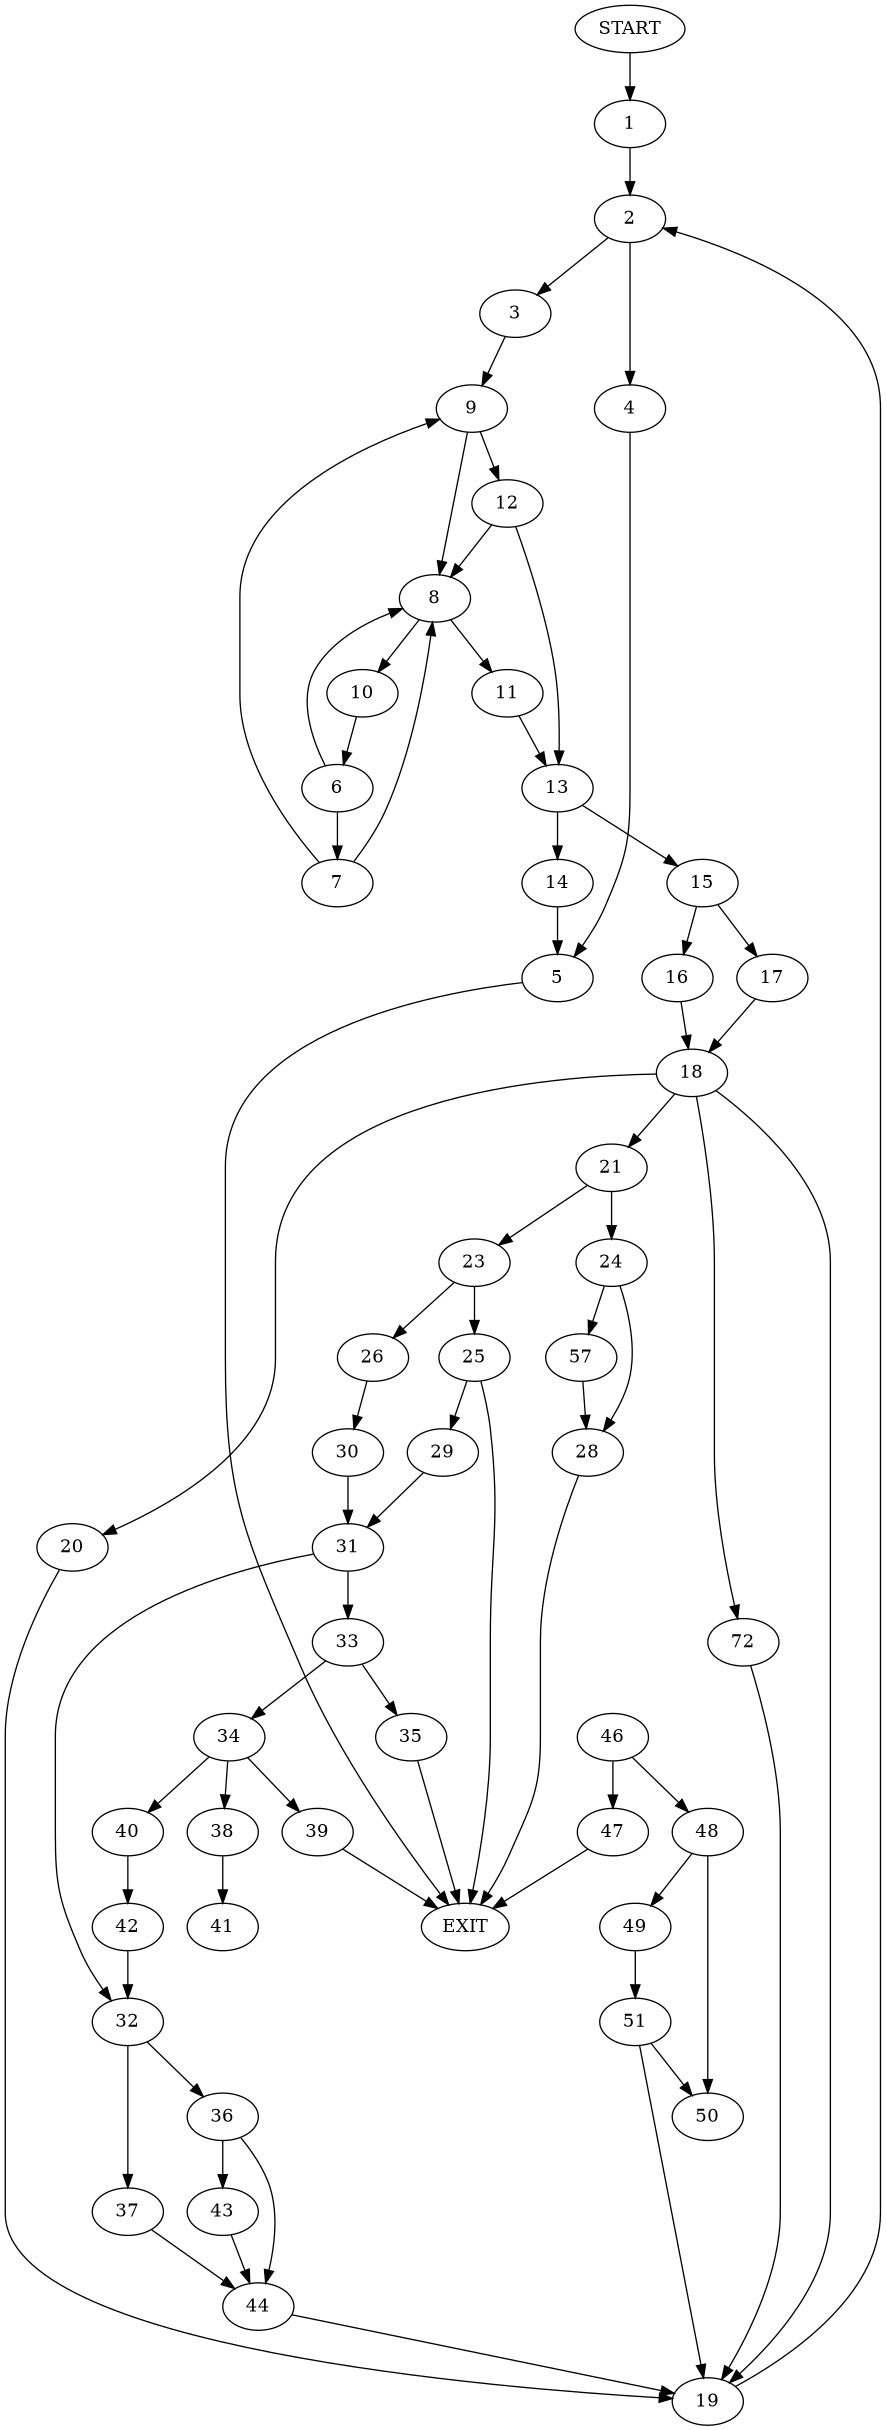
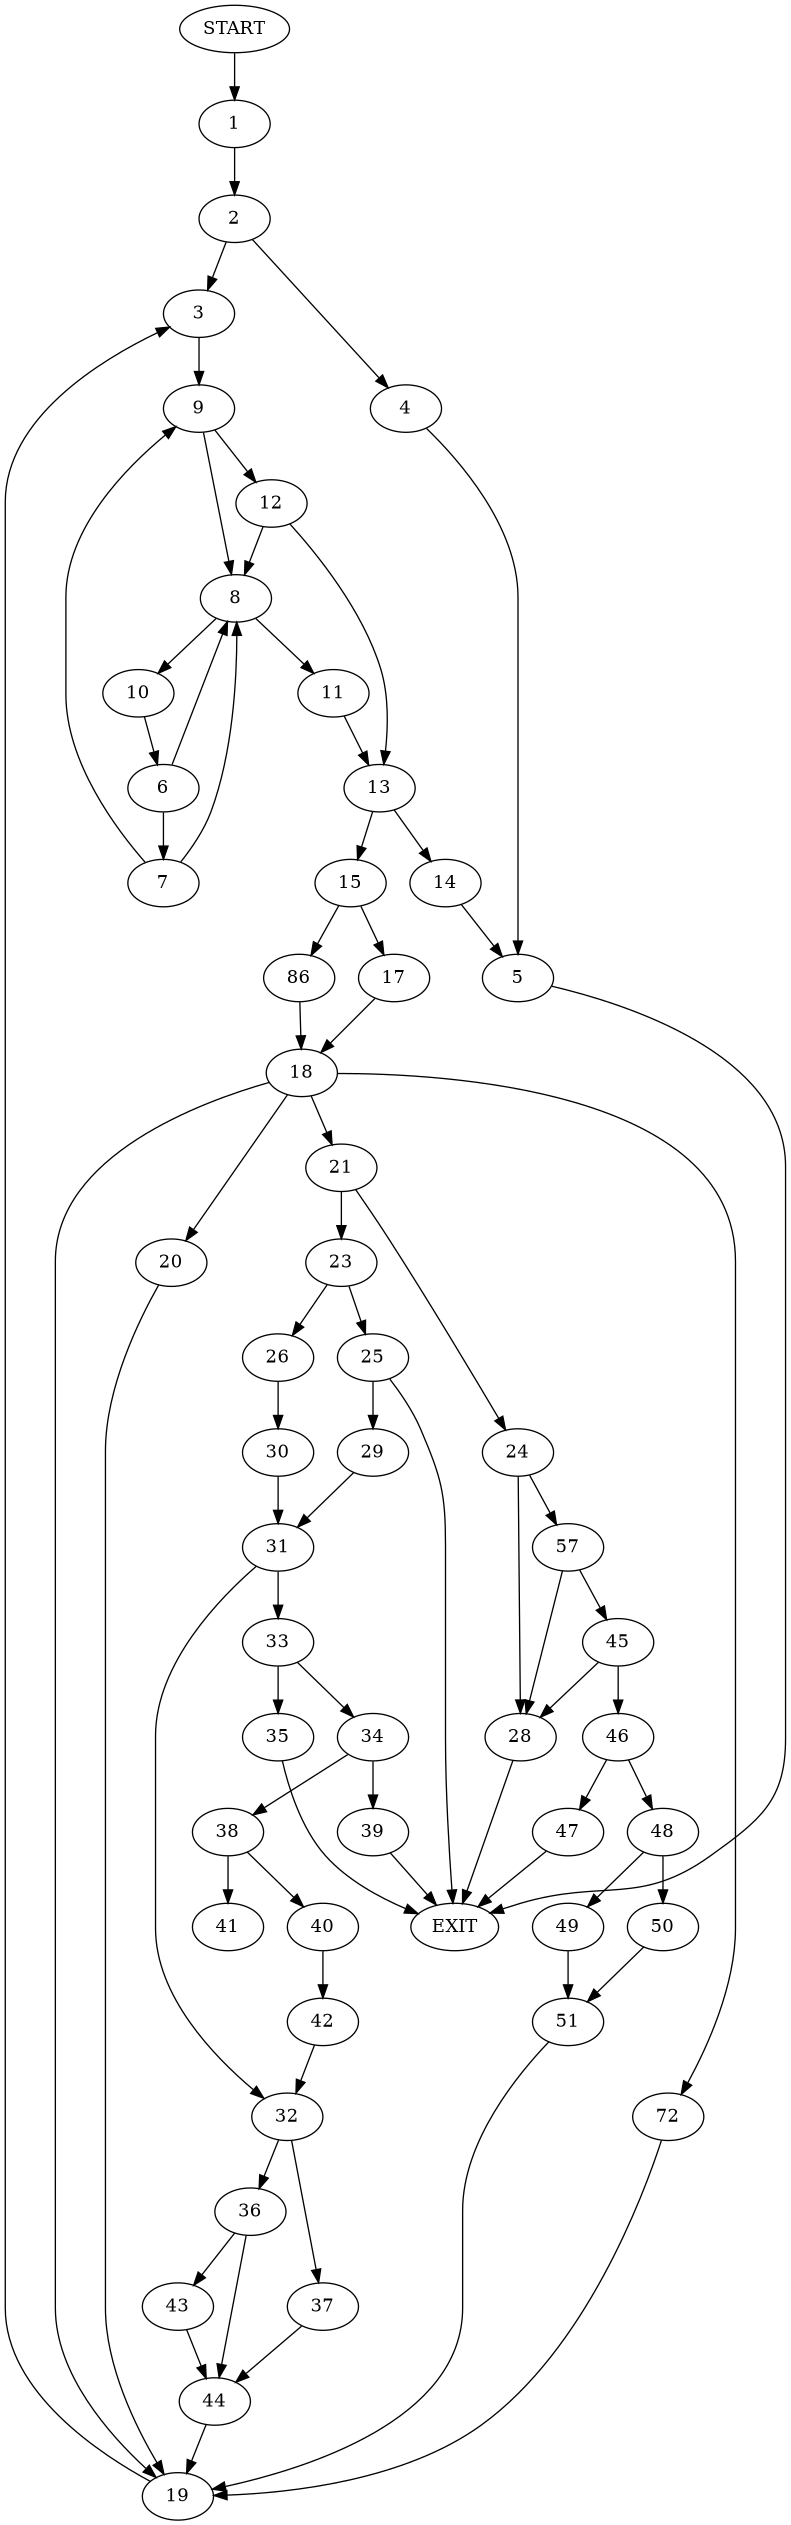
node "16": label "16" -> "86"
edge "19" -> "2": now "19" -> "3"
node "45": added
edge "34" -> "40": now "38" -> "40"
edge "51" -> "50": reversed
